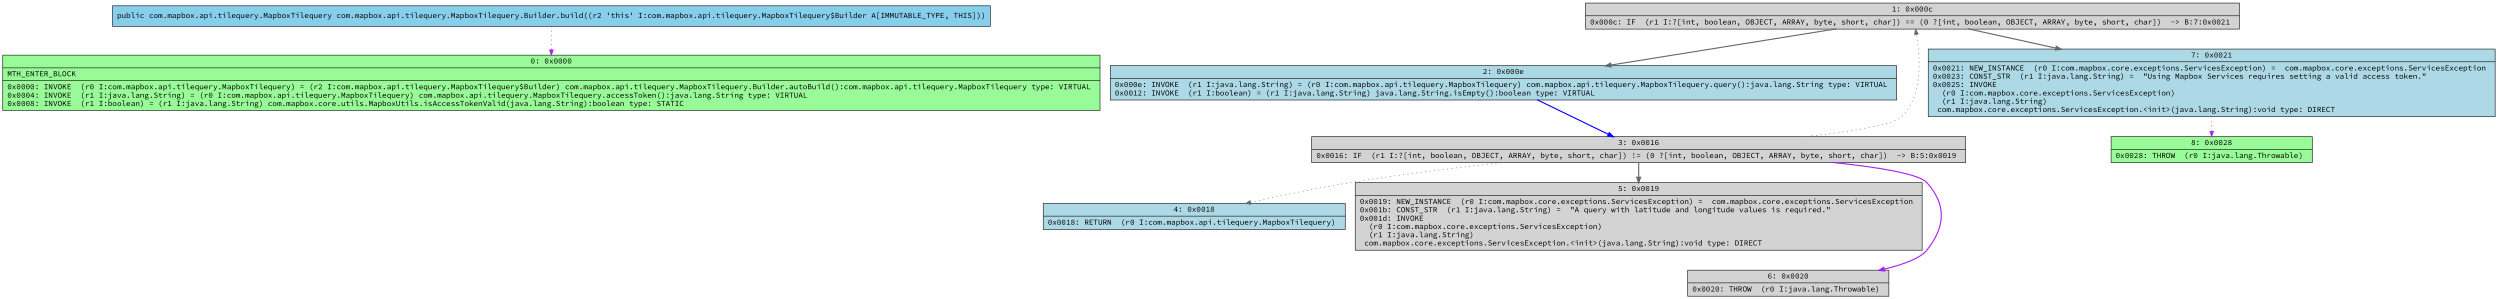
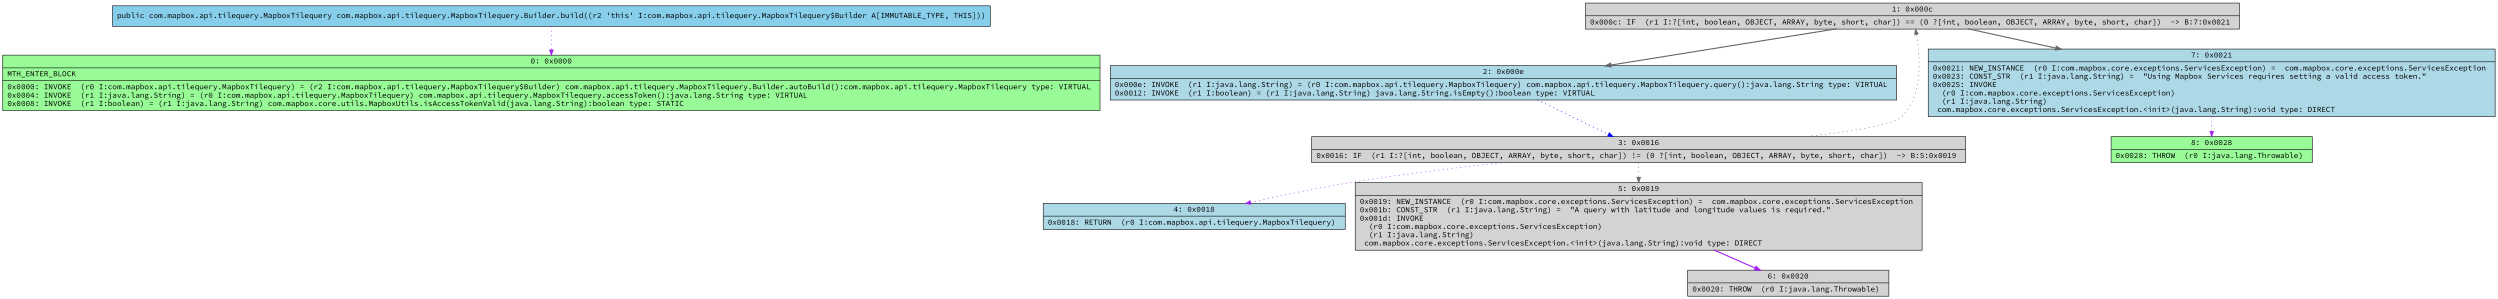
edge "2: 0x000e" -> "3: 0x0016": style bold -> dotted
edge "3: 0x0016" -> "5: 0x0019": style bold -> dotted
edge "3: 0x0016" -> "4: 0x0018": color gray40 -> purple
edge "3: 0x0016" -> "6: 0x0020": now "5: 0x0019" -> "6: 0x0020"
